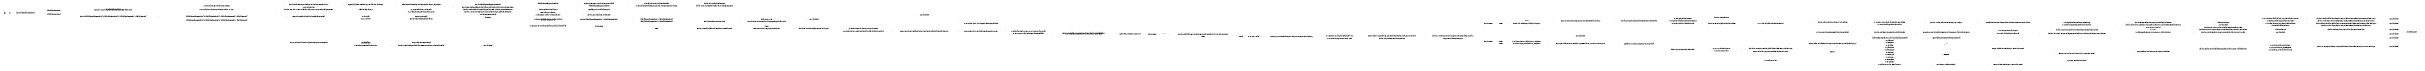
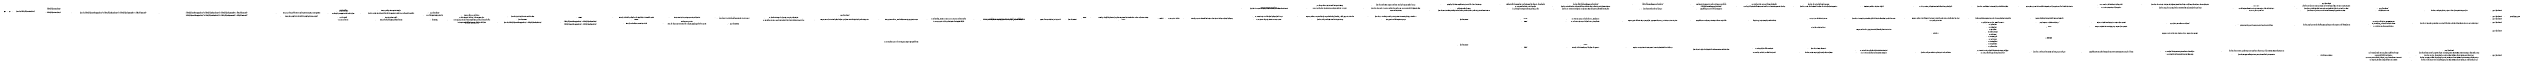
node "Electrochemistry: Beautiful, now bring it home with paprika.": added
node "OUT": label "OUT" -> "RENELOVE"
